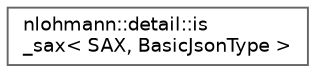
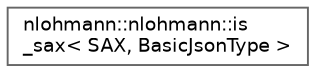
node "nlohmann::detail::is _sax< SAX, BasicJsonType >": label "nlohmann::detail::is _sax< SAX, BasicJsonType >" -> "nlohmann::nlohmann::is _sax< SAX, BasicJsonType >"
